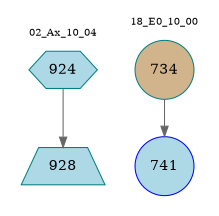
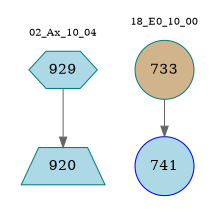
node "924": label "924" -> "929"
node "734": label "734" -> "733"
node "928": label "928" -> "920"
